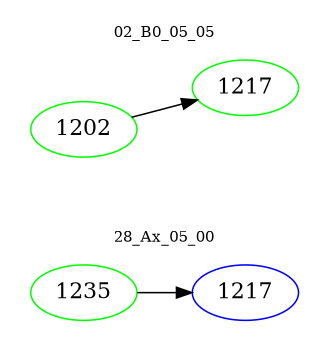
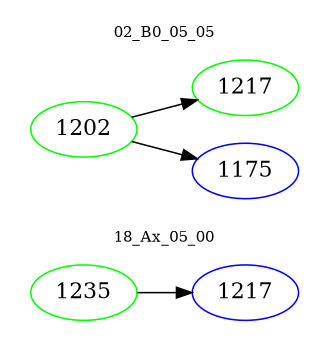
node "1175": added
cluster "28_Ax_05_00": label "28_Ax_05_00" -> "18_Ax_05_00"
